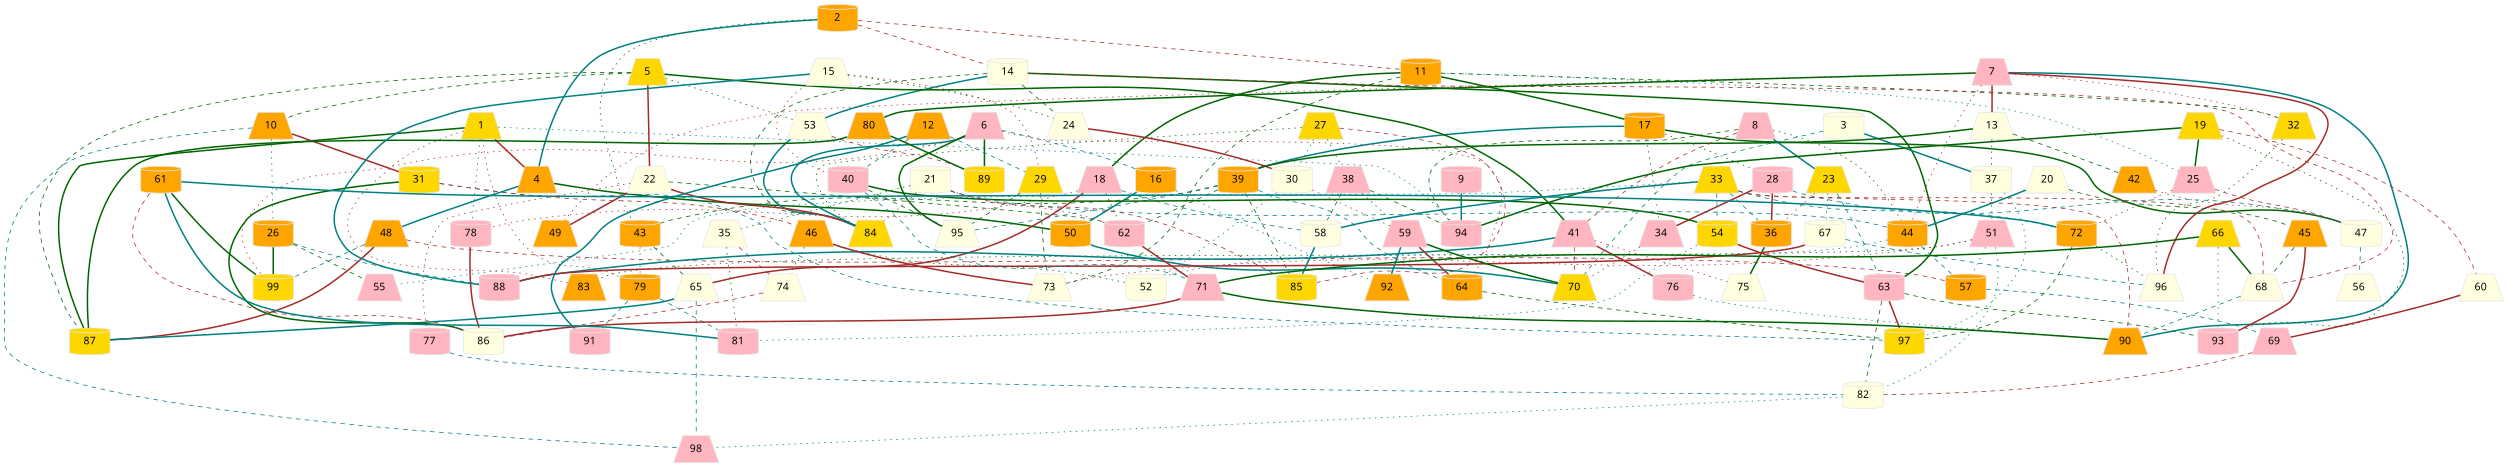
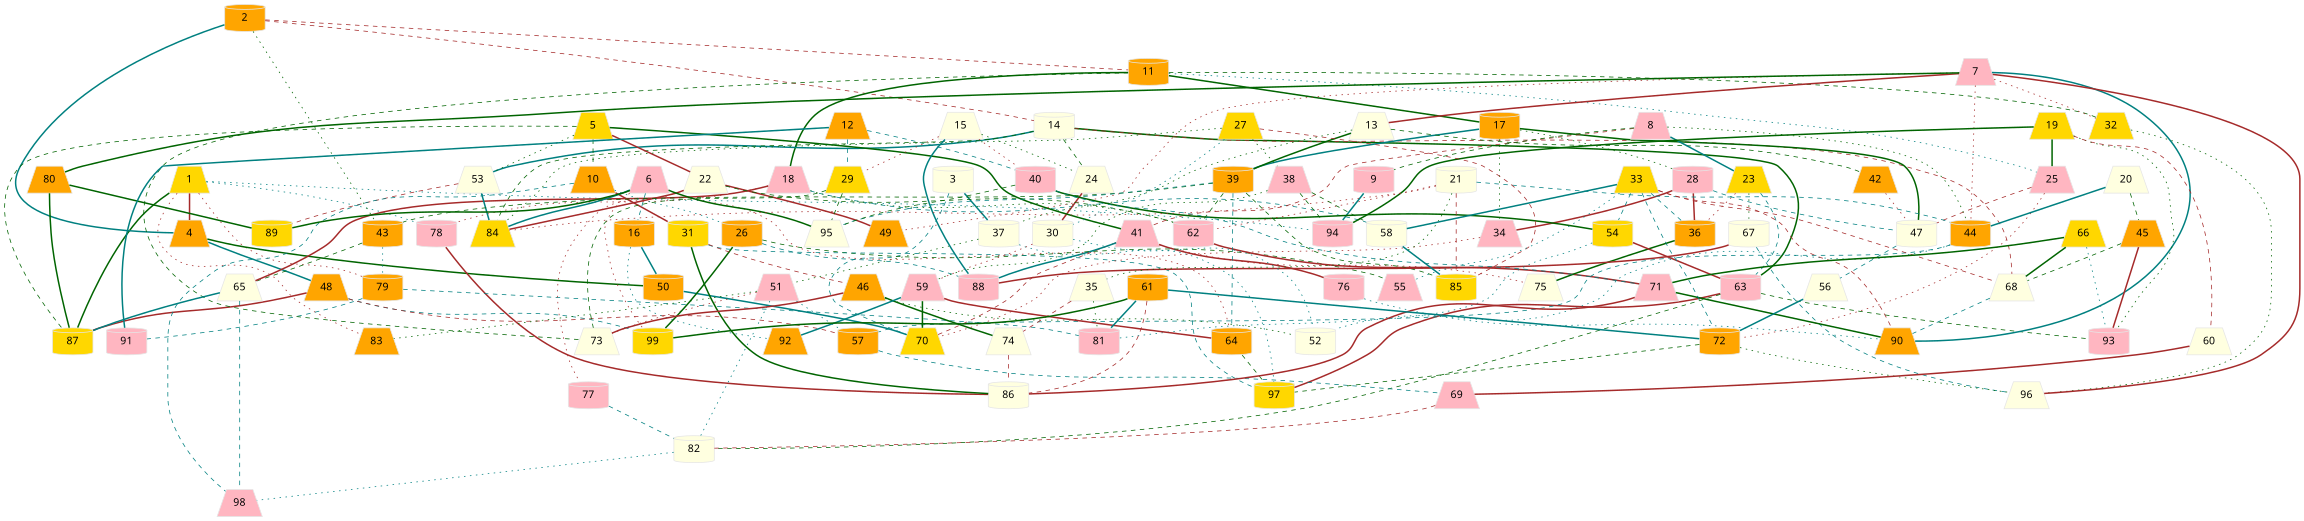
edge "8" -- "94": now "8" -- "9"
edge "46" -- "74": style dotted -> bold
edge "56" -- "72": added
